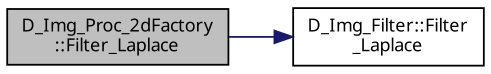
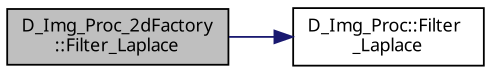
node "D_Img_Filter::Filter _Laplace": label "D_Img_Filter::Filter _Laplace" -> "D_Img_Proc::Filter _Laplace"
